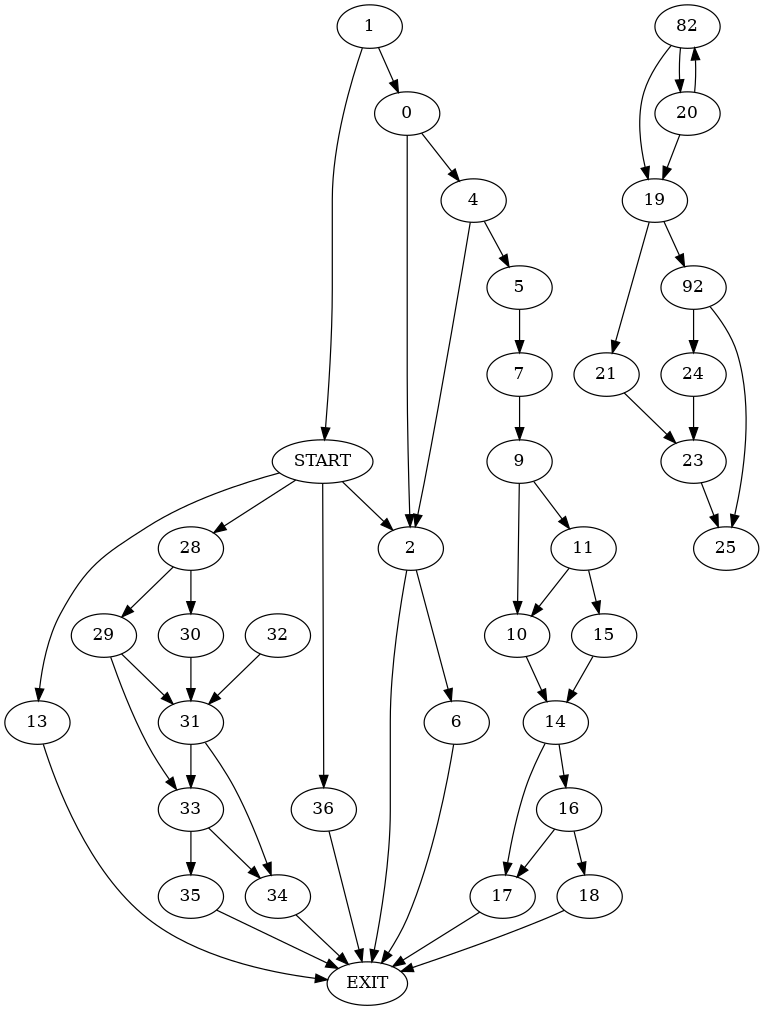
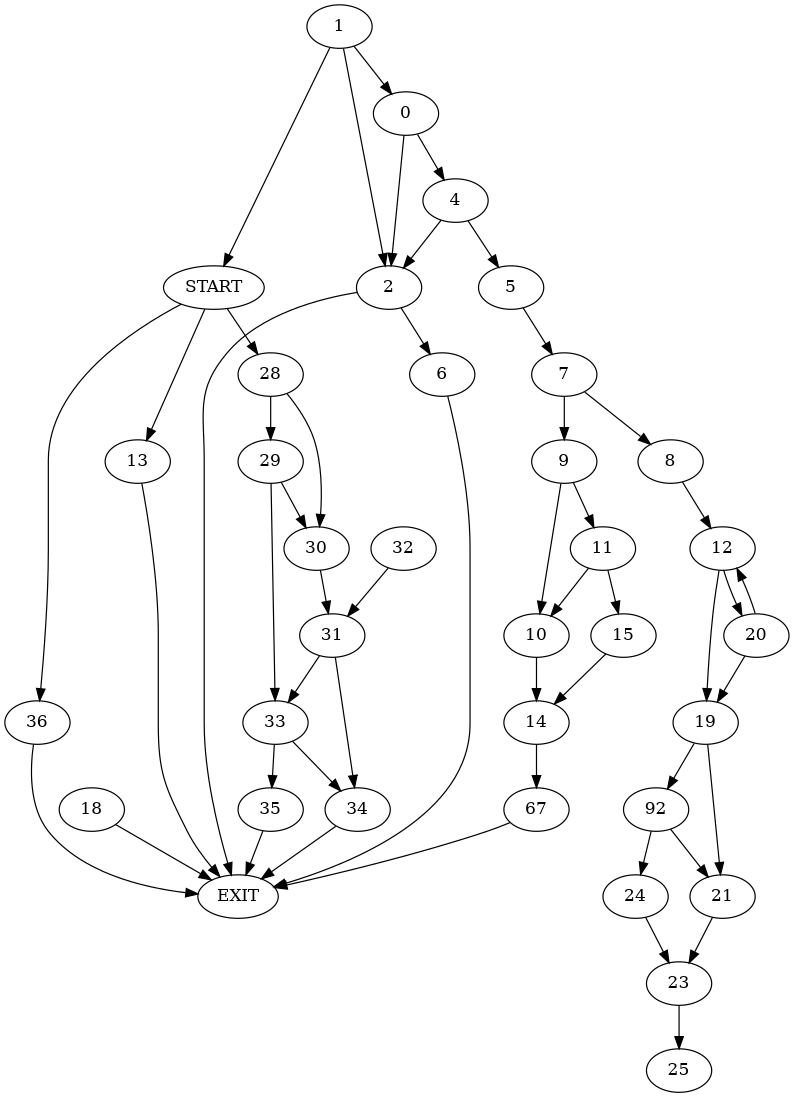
node "82": label "82" -> "12"
edge "92" -> "25": now "92" -> "21"
node "8": added
edge "START" -> "2": now "1" -> "2"
edge "29" -> "31": now "29" -> "30"
node "16": removed
node "17": label "17" -> "67"
